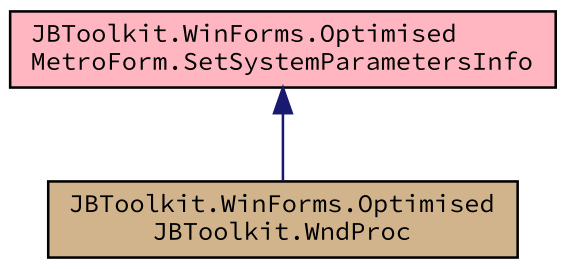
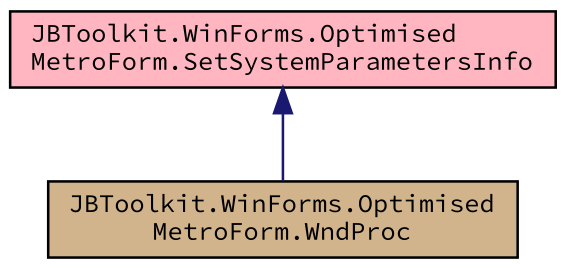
node "JBToolkit.WinForms.Optimised JBToolkit.WndProc": label "JBToolkit.WinForms.Optimised JBToolkit.WndProc" -> "JBToolkit.WinForms.Optimised MetroForm.WndProc"
